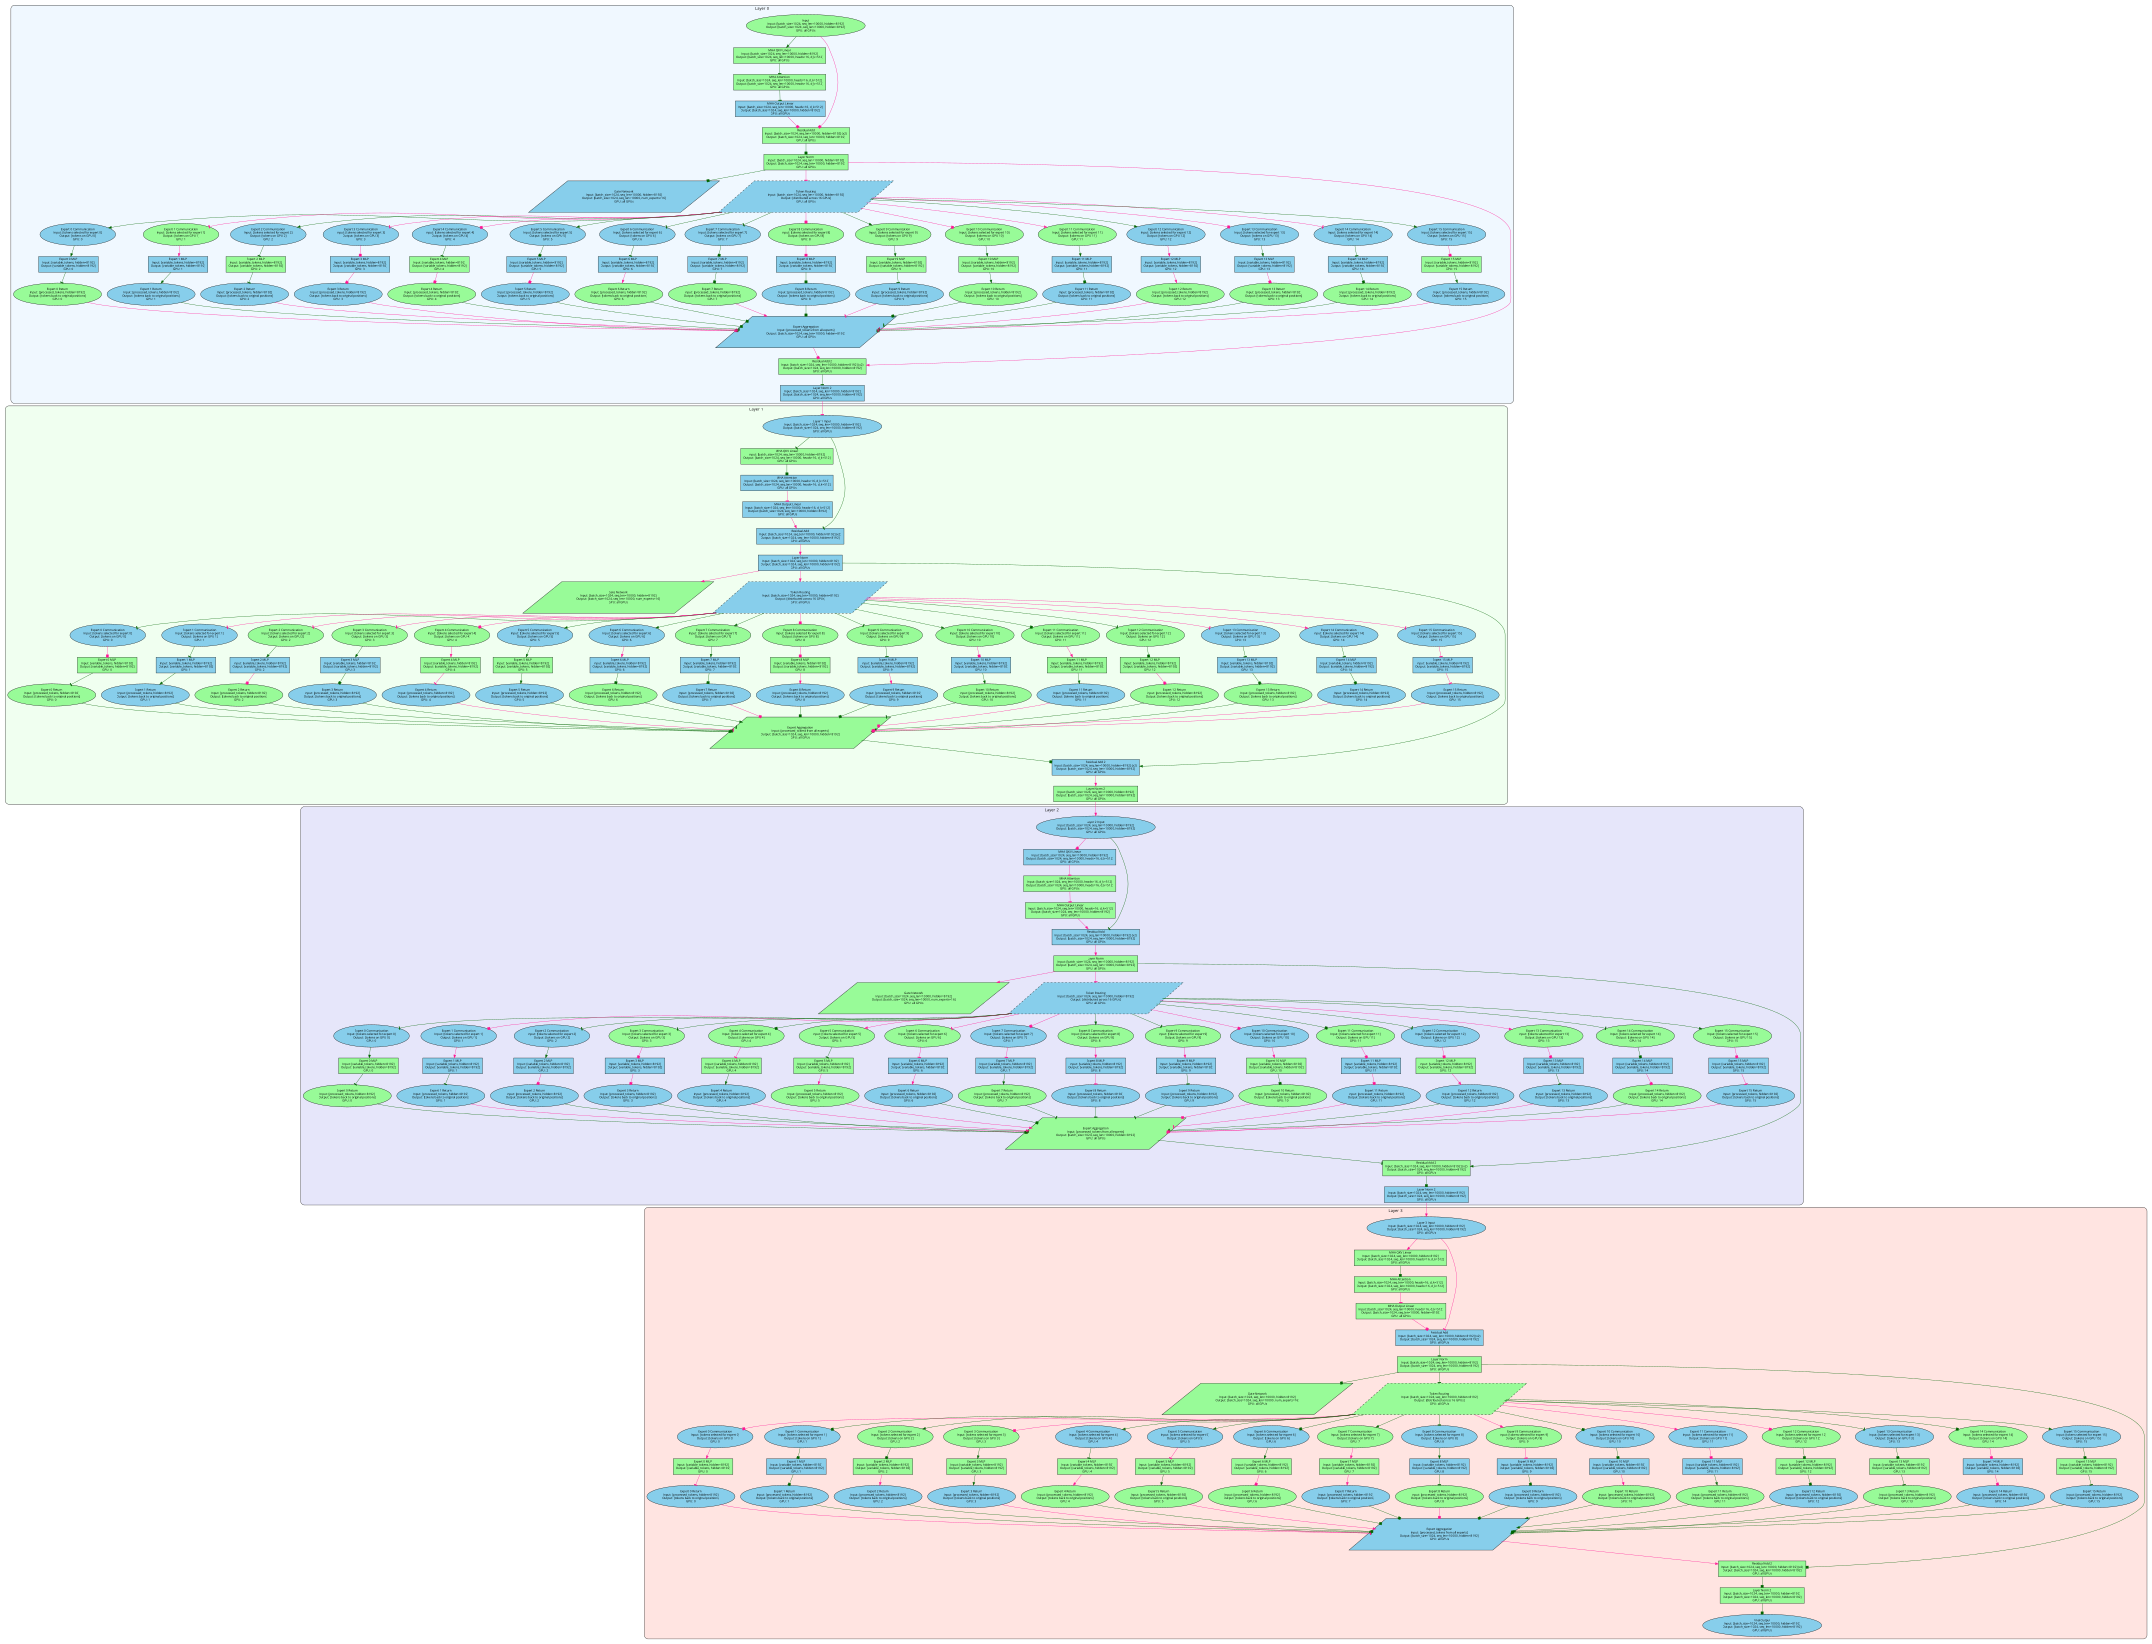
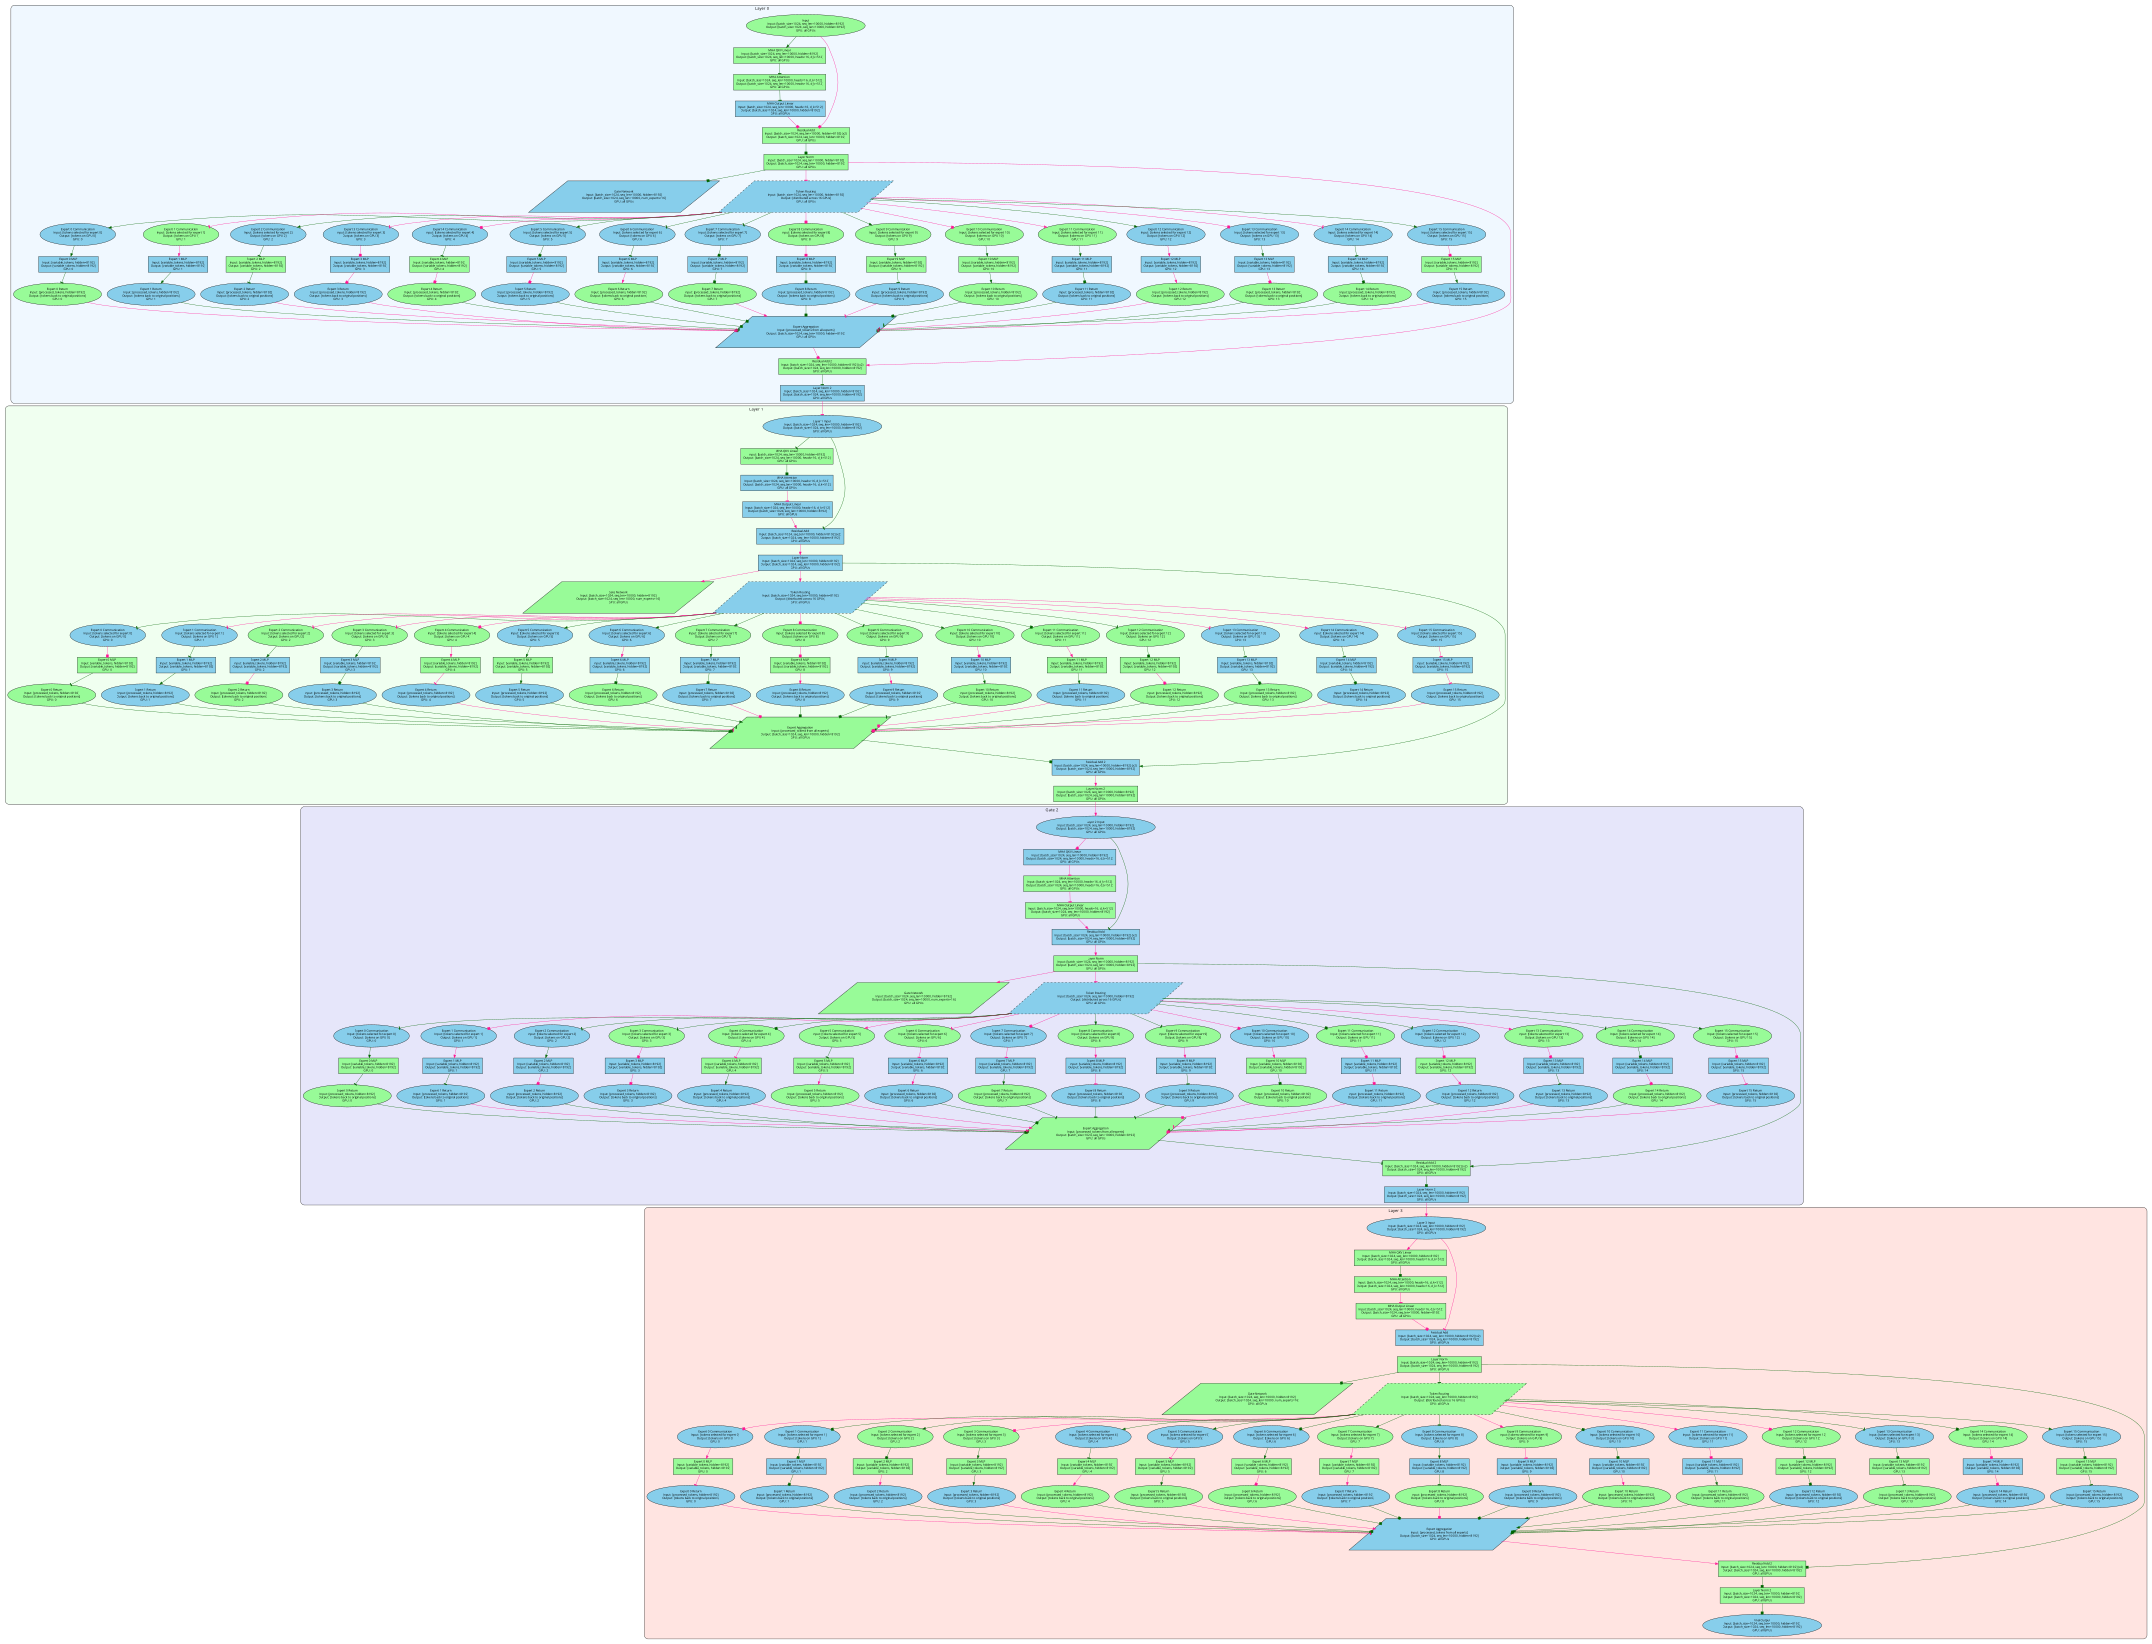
cluster "Layer 2": label "Layer 2" -> "Gate 2"
